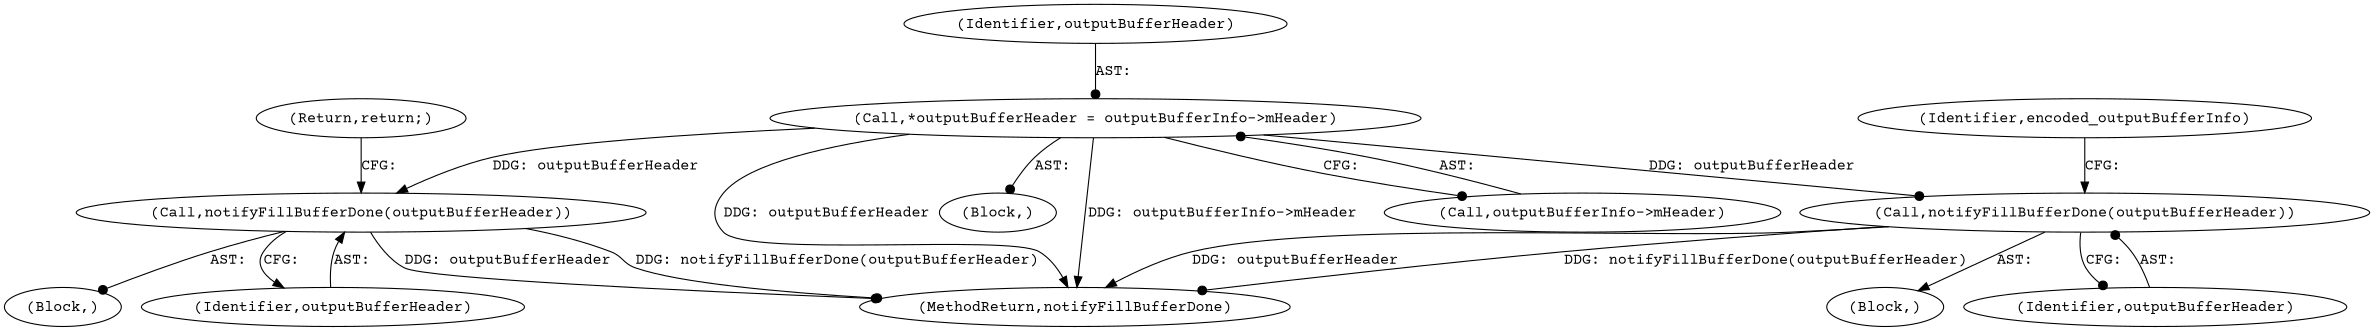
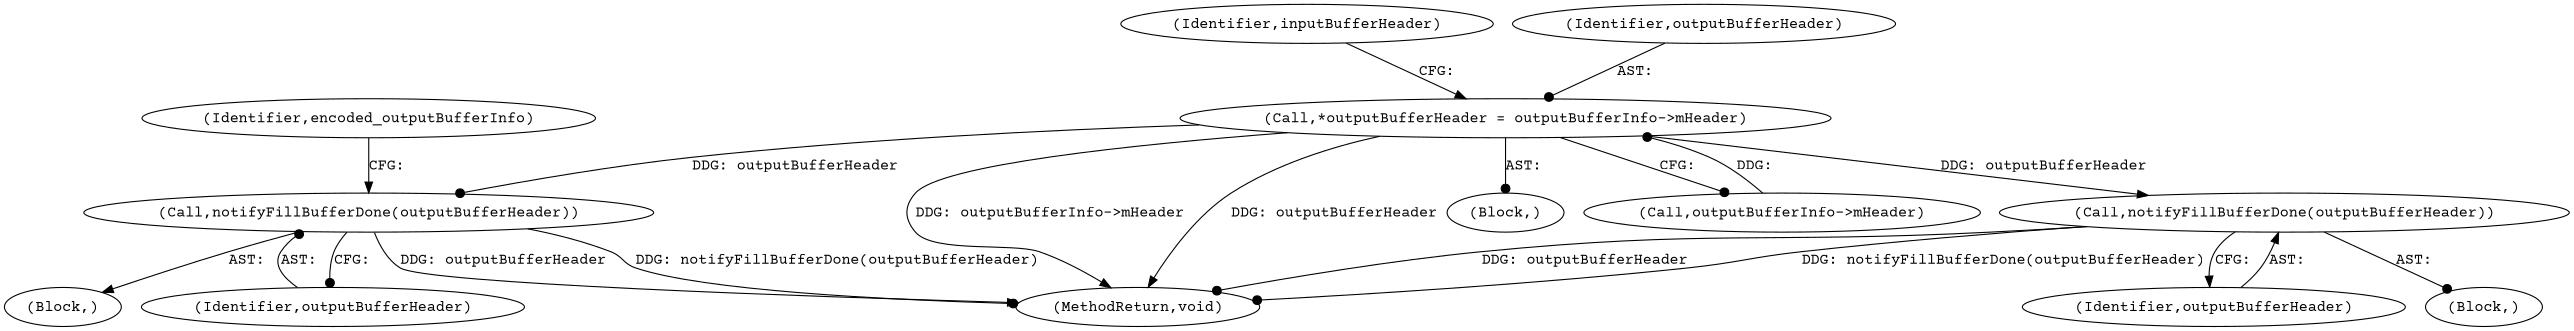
node "(Identifier,inputBufferHeader)": added
node "(Return,return;)": removed
edge "(Call,outputBufferInfo->mHeader)" -> "(Call,*outputBufferHeader = outputBufferInfo->mHeader)": label "AST: " -> "DDG: "
node "(MethodReturn,notifyFillBufferDone)": label "(MethodReturn,notifyFillBufferDone)" -> "(MethodReturn,void)"
